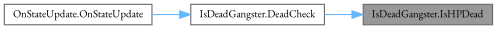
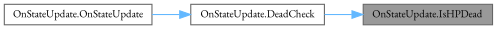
node "IsDeadGangster.DeadCheck": label "IsDeadGangster.DeadCheck" -> "OnStateUpdate.DeadCheck"
node "IsDeadGangster.IsHPDead": label "IsDeadGangster.IsHPDead" -> "OnStateUpdate.IsHPDead"
